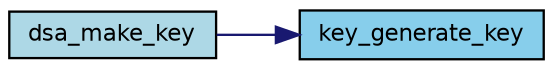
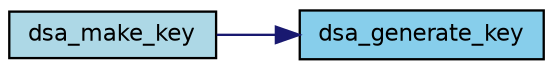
node "key_generate_key": label "key_generate_key" -> "dsa_generate_key"
